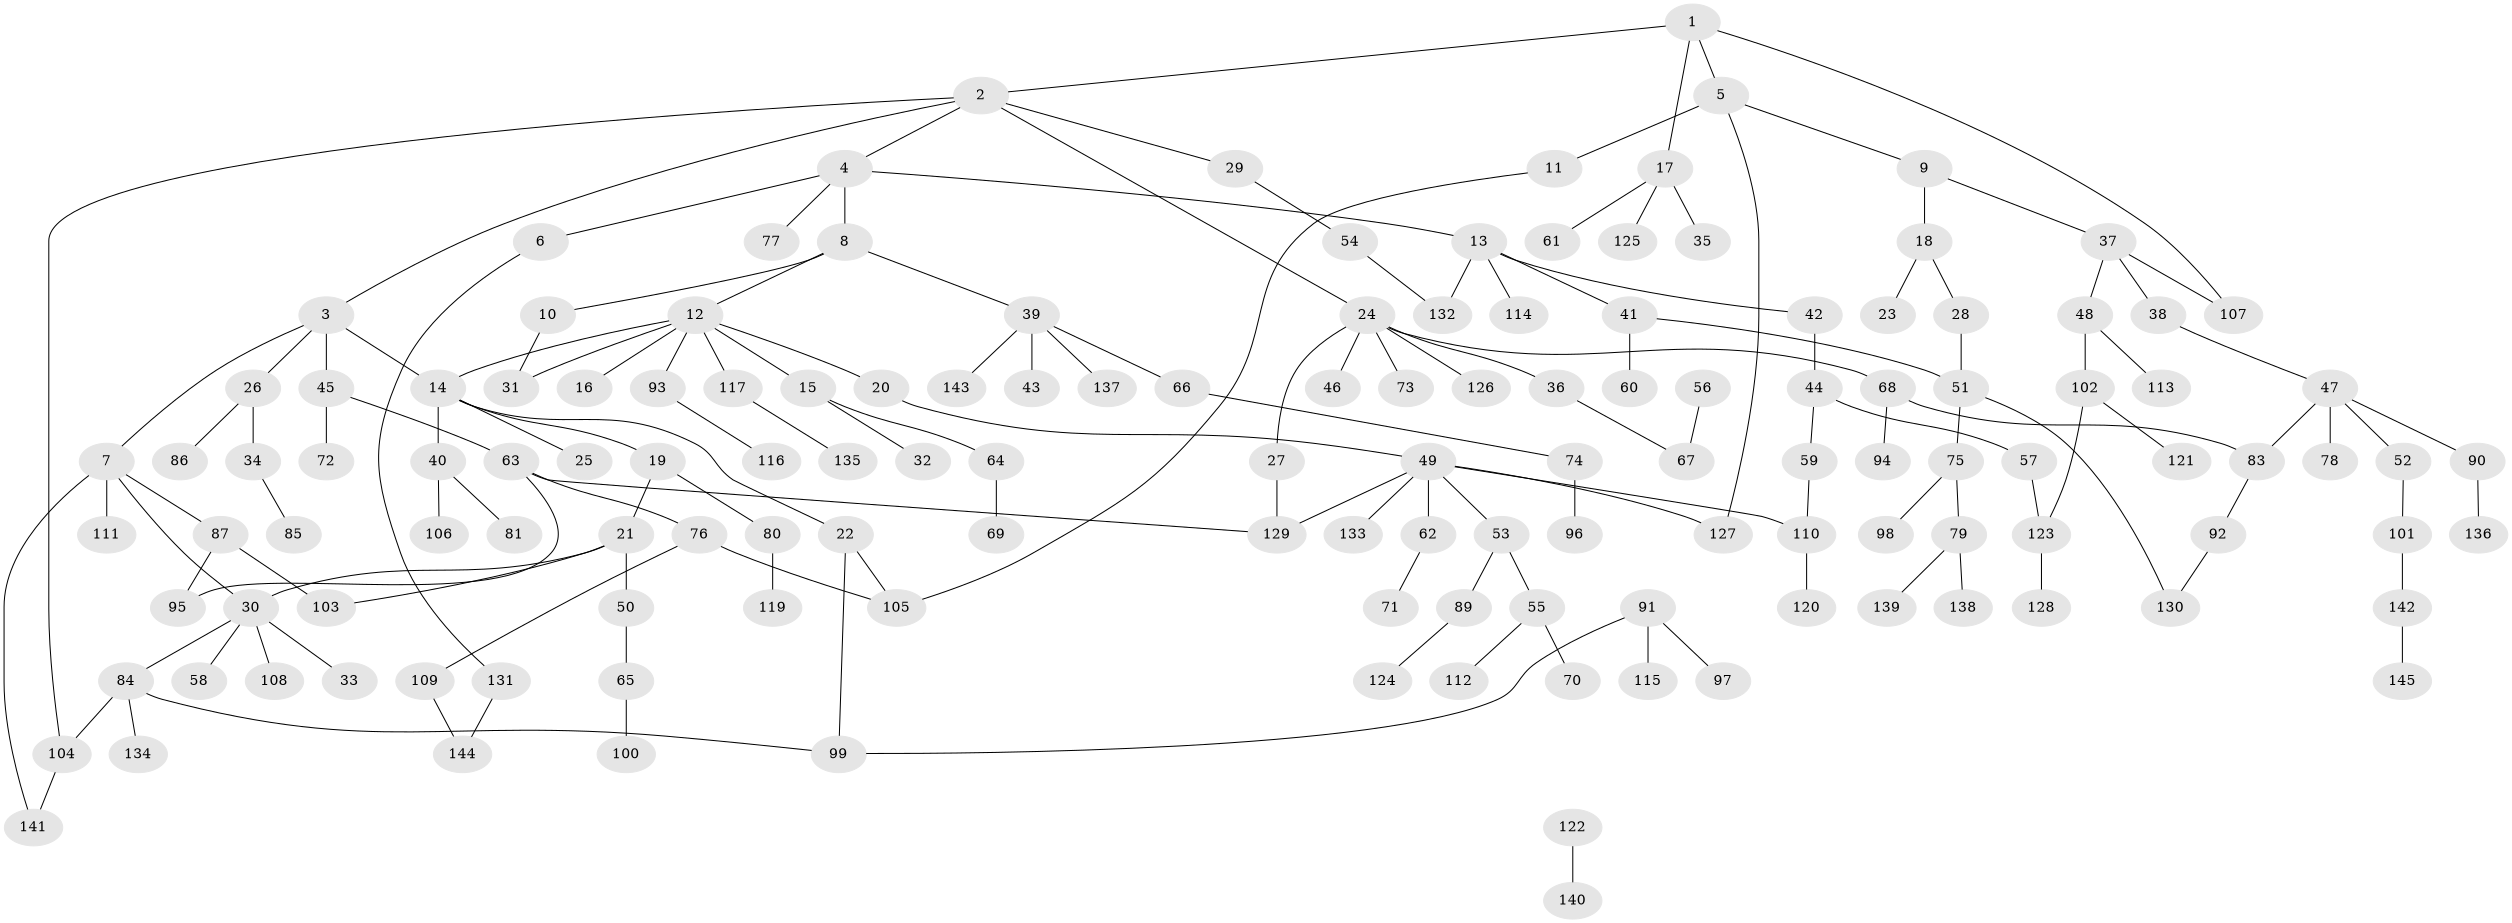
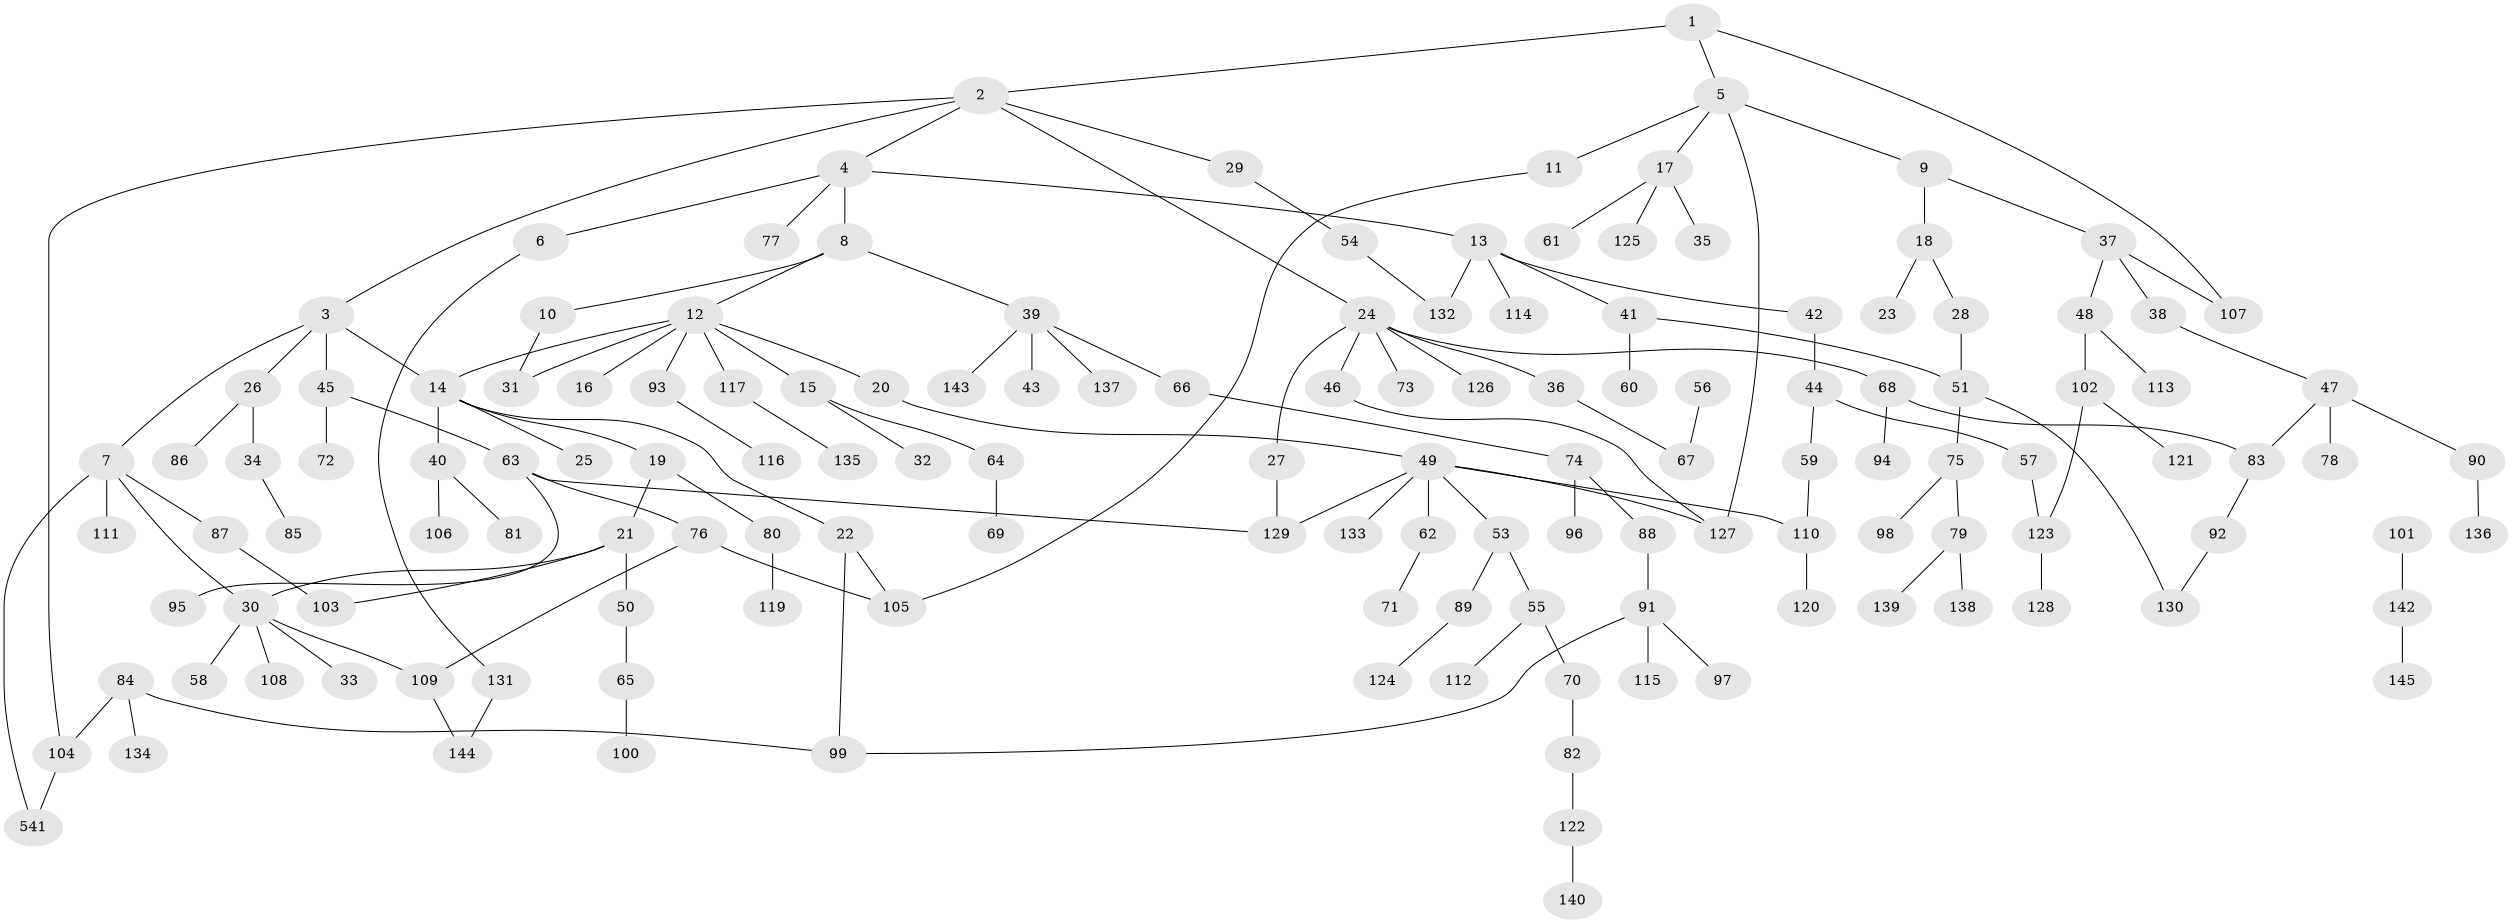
edge "1" -- "17": now "5" -- "17"
edge "46" -- "127": added
node "52": removed
node "88": added
edge "87" -- "95": removed
edge "30" -- "84": now "30" -- "109"
node "82": added
node "141": label "141" -> "541"
